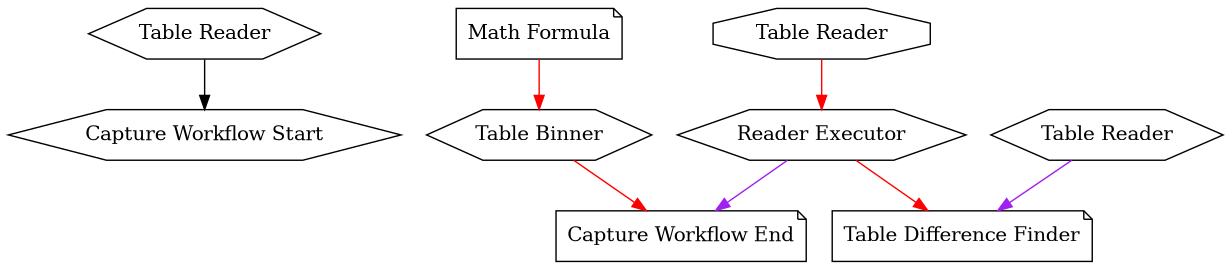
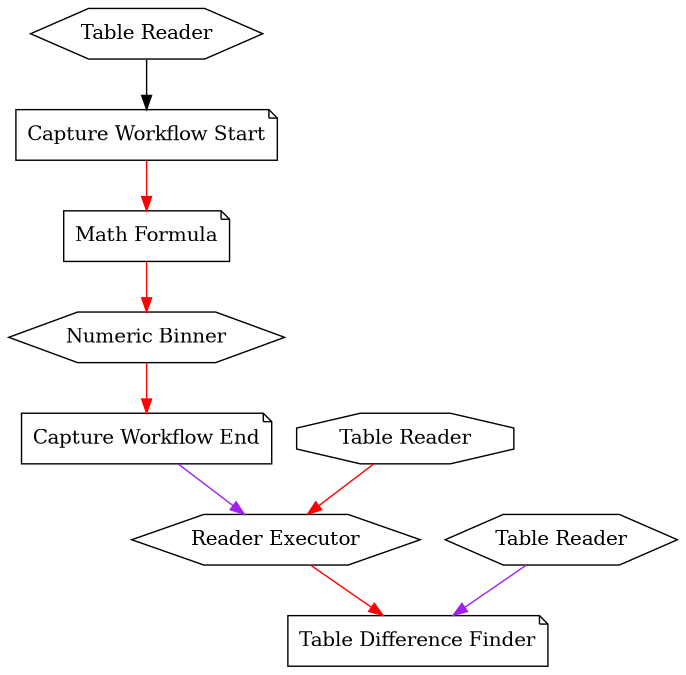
node "Capture Workflow Start": shape hexagon -> note
node "Table Binner": label "Table Binner" -> "Numeric Binner"
edge "Capture Workflow Start" -> "Math Formula": added
edge "Reader Executor" -> "Capture Workflow End": reversed
